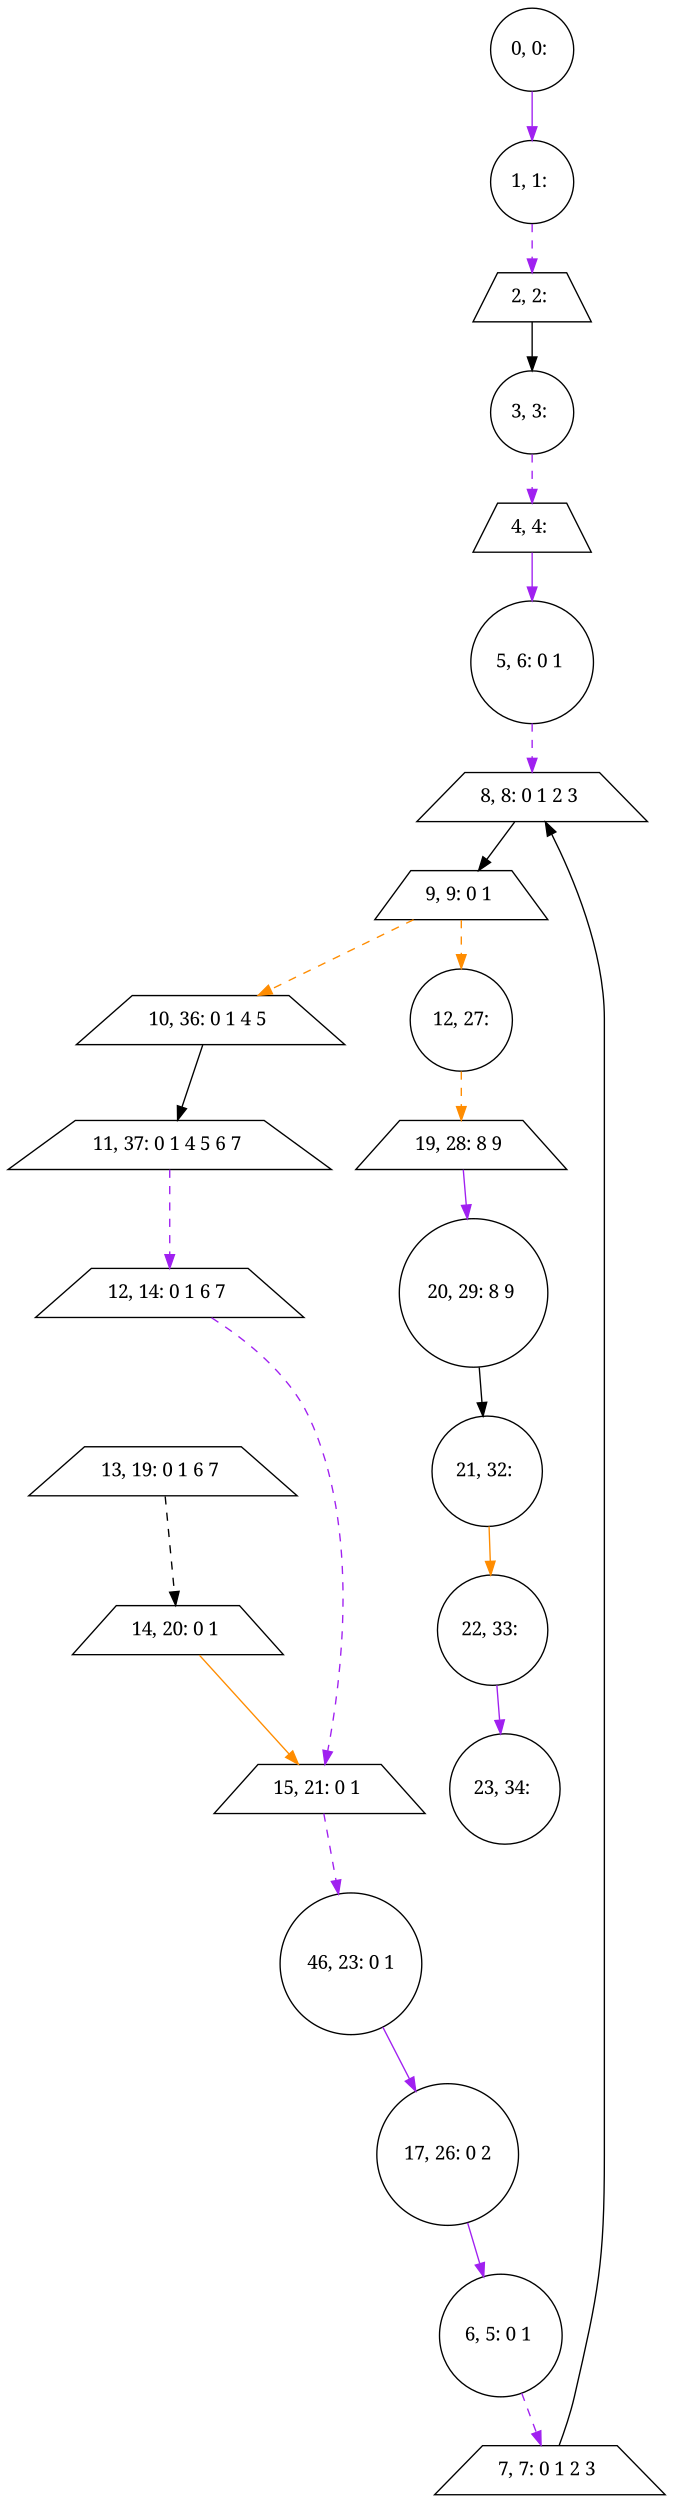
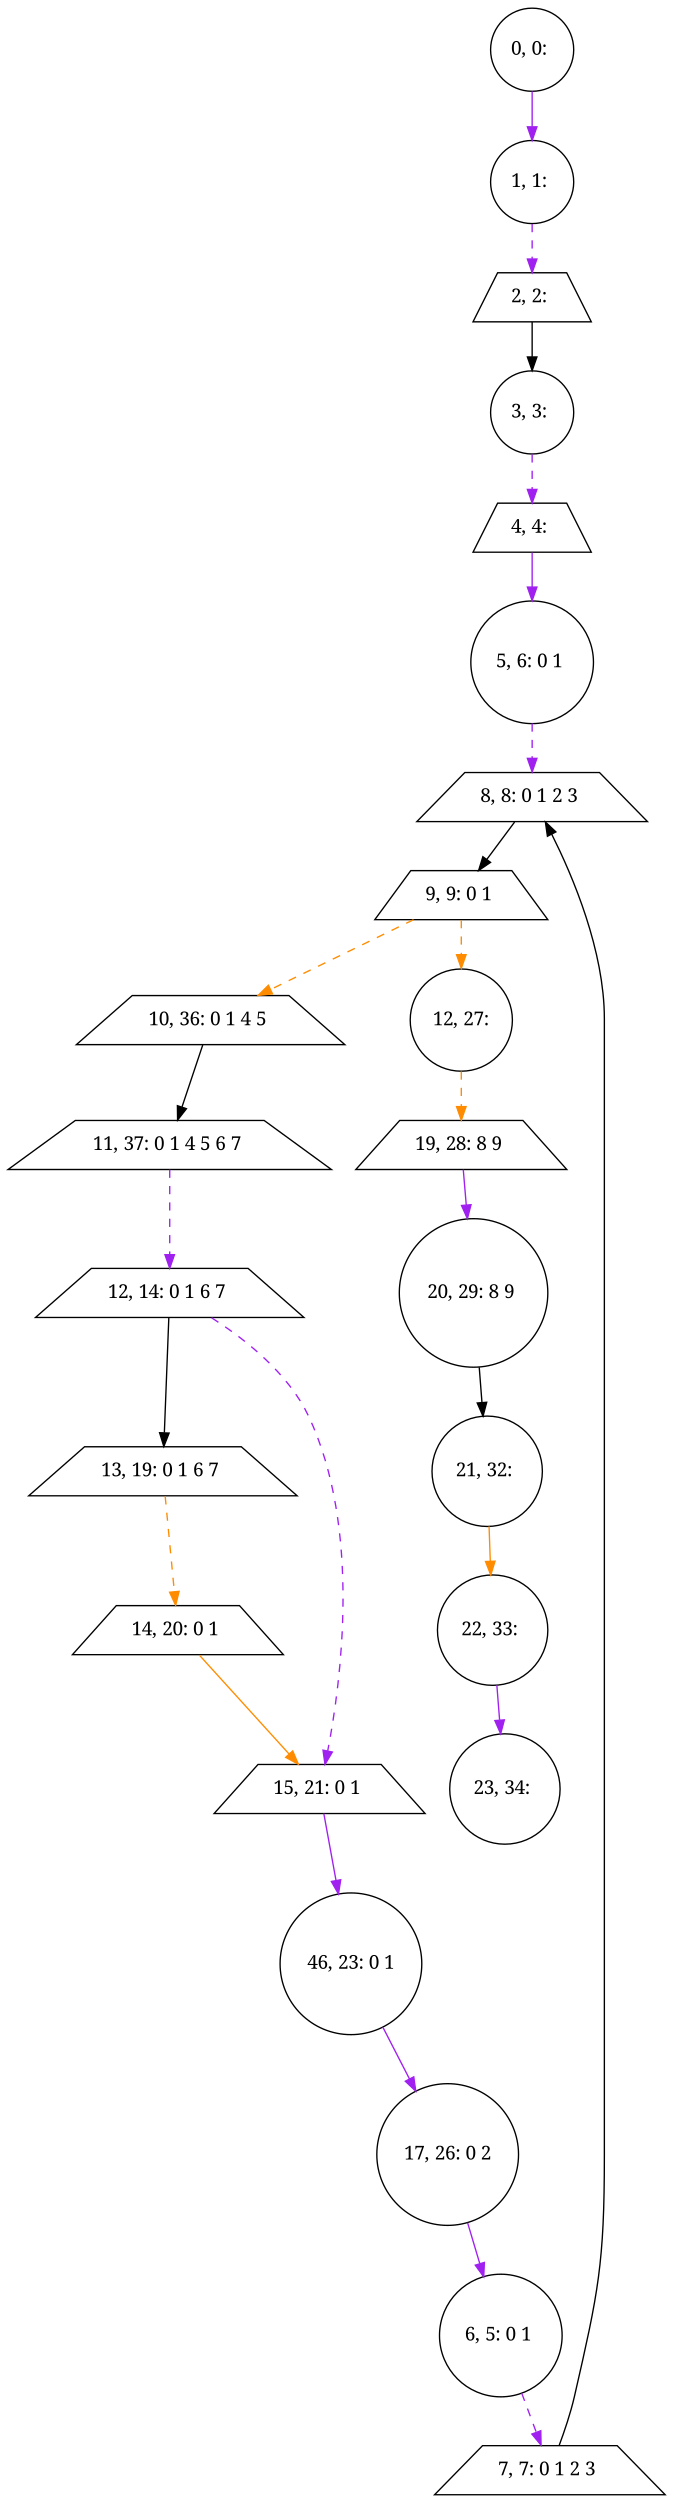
edge "12, 14: 0 1 6 7" -> "13, 19: 0 1 6 7": added
edge "13, 19: 0 1 6 7" -> "14, 20: 0 1": color black -> darkorange
edge "15, 21: 0 1" -> "46, 23: 0 1": style dashed -> solid
